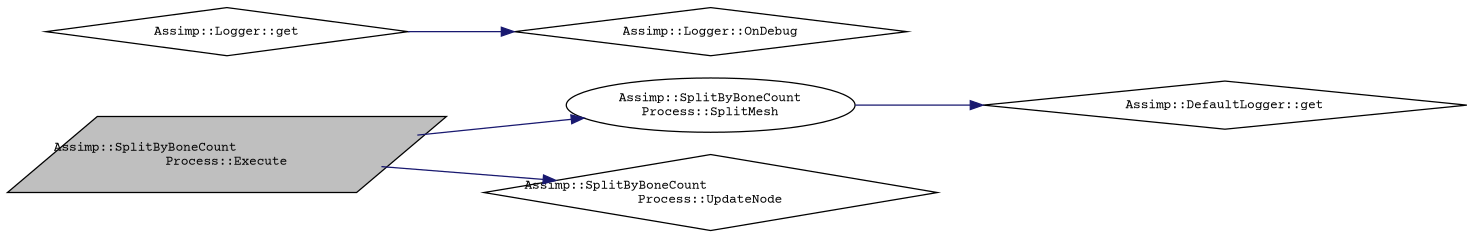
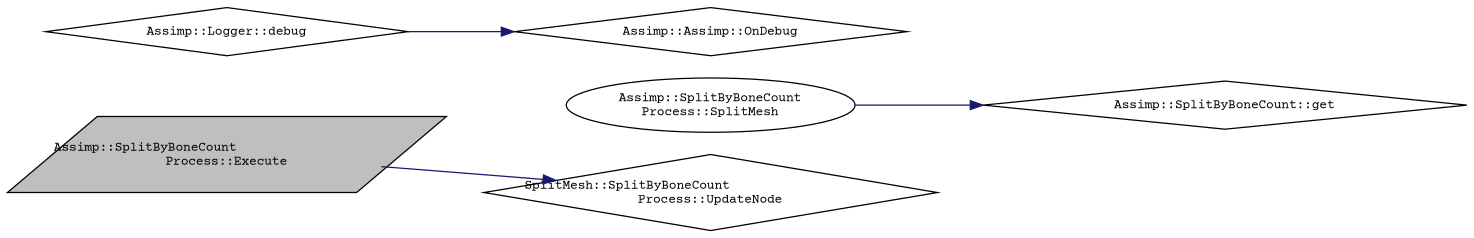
node "Assimp::Logger::get": label "Assimp::Logger::get" -> "Assimp::Logger::debug"
node "Assimp::Logger::OnDebug": label "Assimp::Logger::OnDebug" -> "Assimp::Assimp::OnDebug"
node "Assimp::DefaultLogger::get": label "Assimp::DefaultLogger::get" -> "Assimp::SplitByBoneCount::get"
edge "Assimp::SplitByBoneCount Process::Execute" -> "Assimp::SplitByBoneCount Process::SplitMesh": removed
node "Assimp::SplitByBoneCount Process::UpdateNode": label "Assimp::SplitByBoneCount Process::UpdateNode" -> "SplitMesh::SplitByBoneCount Process::UpdateNode"
